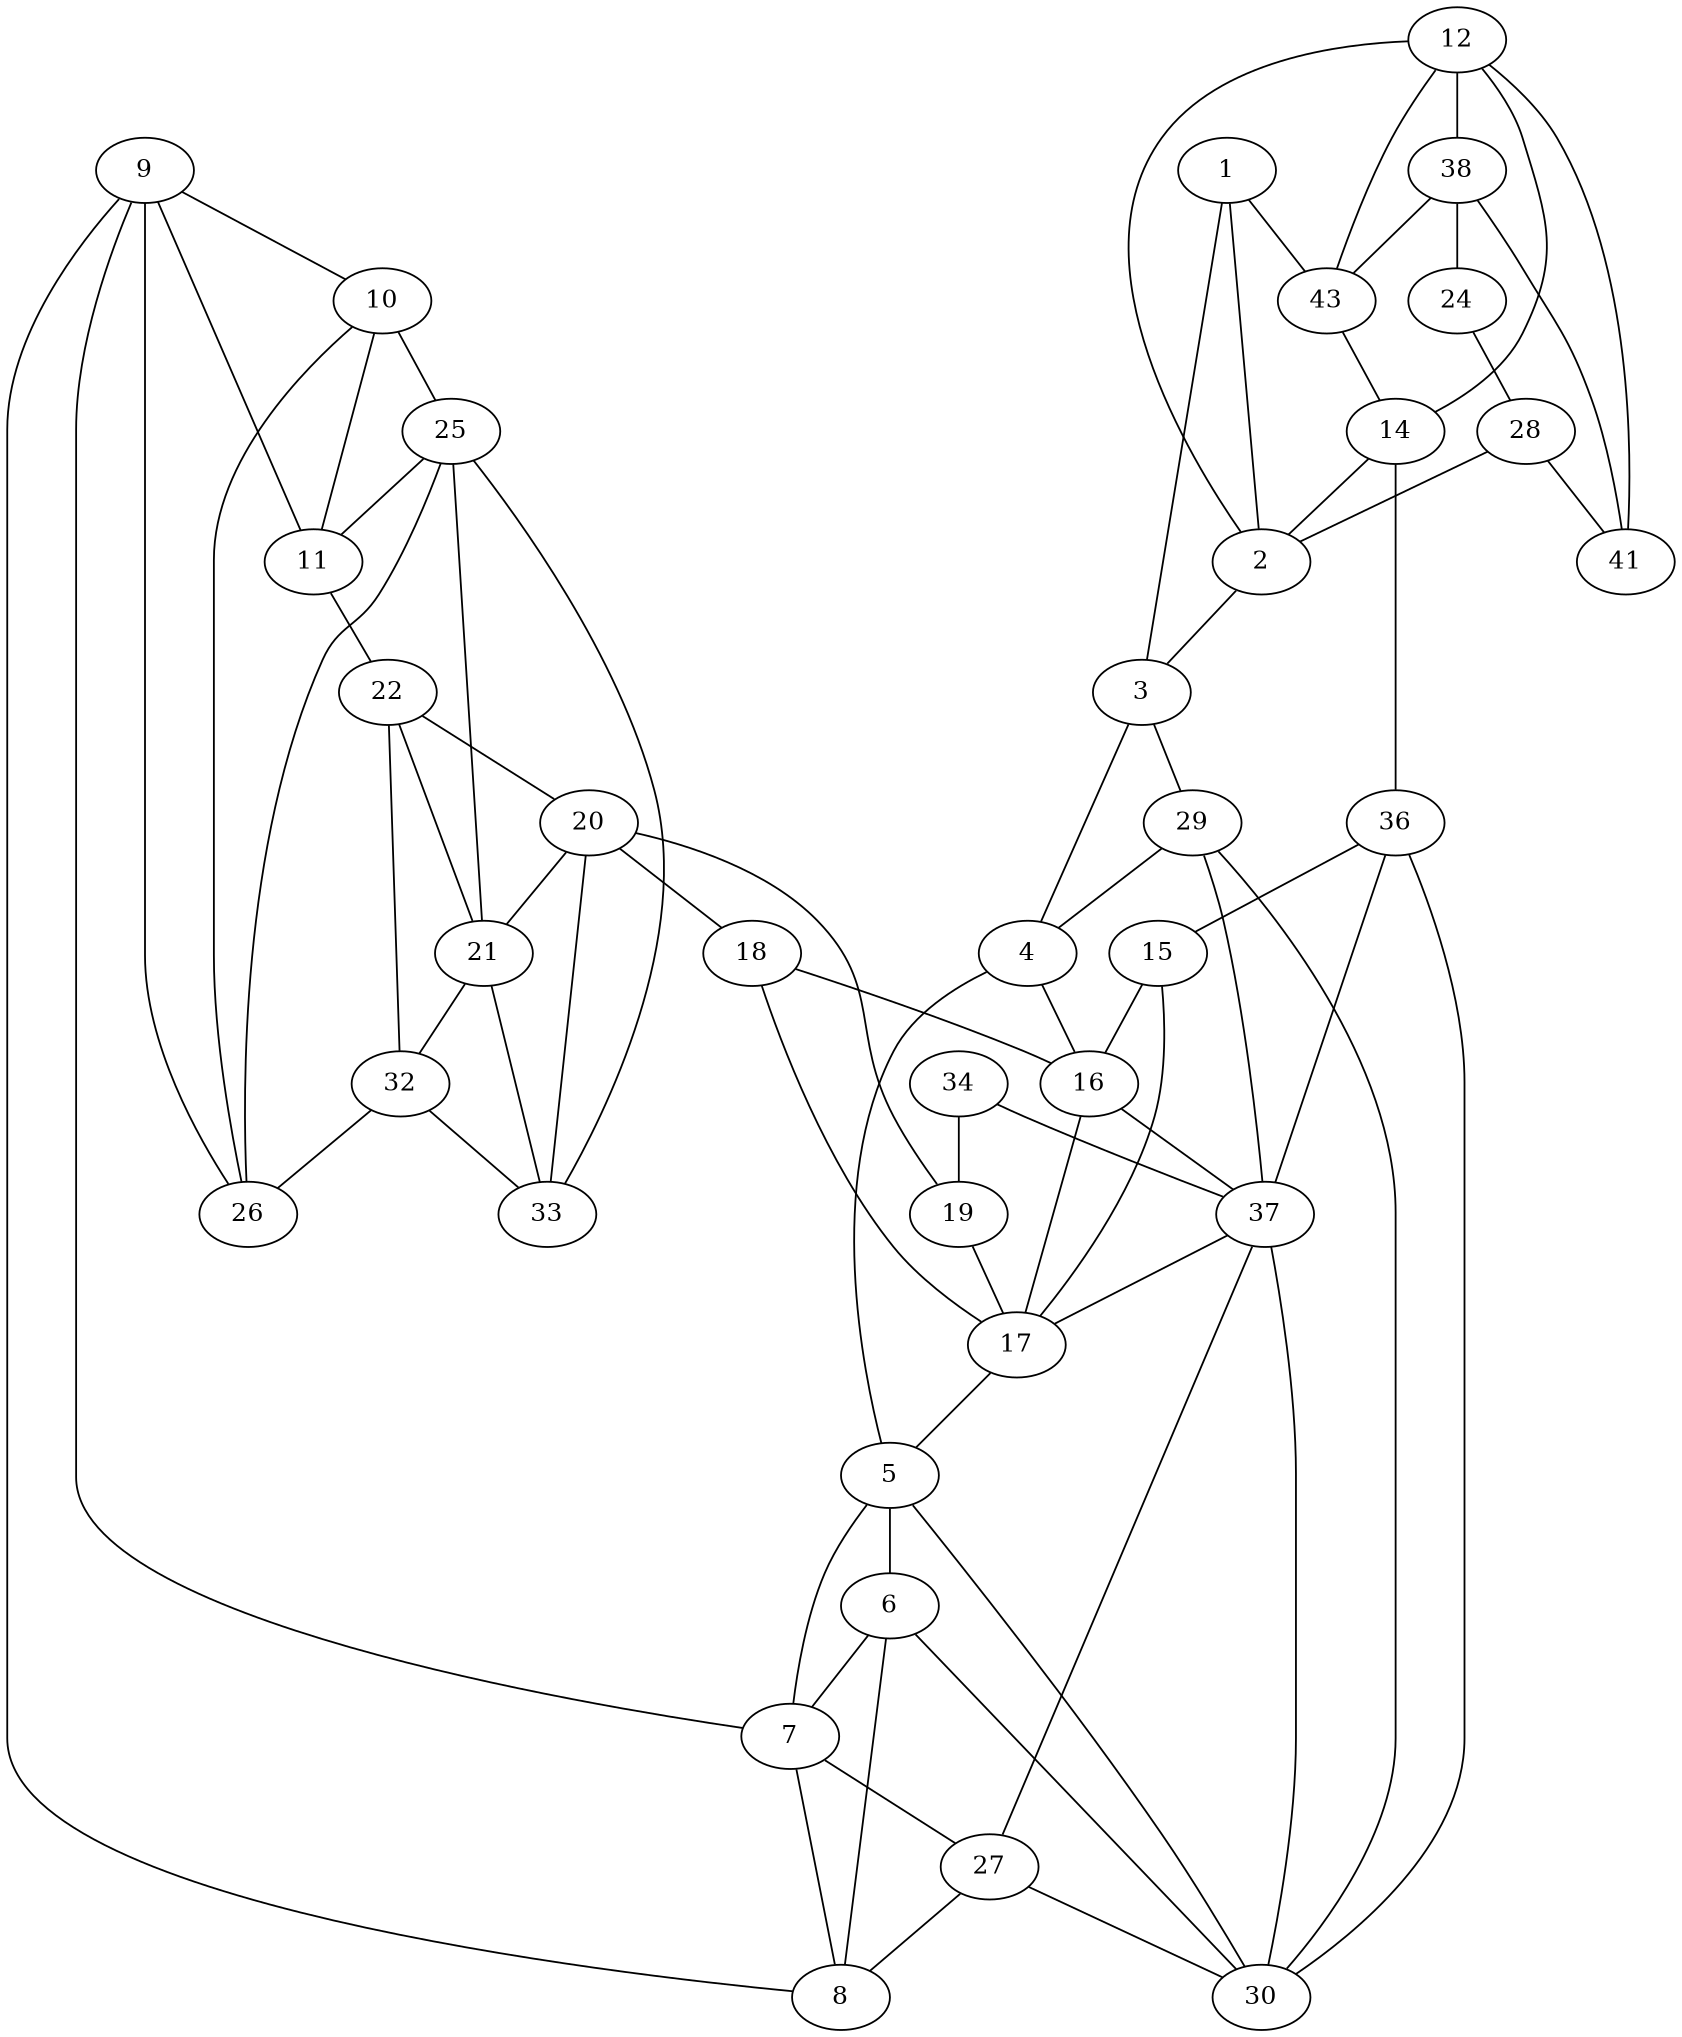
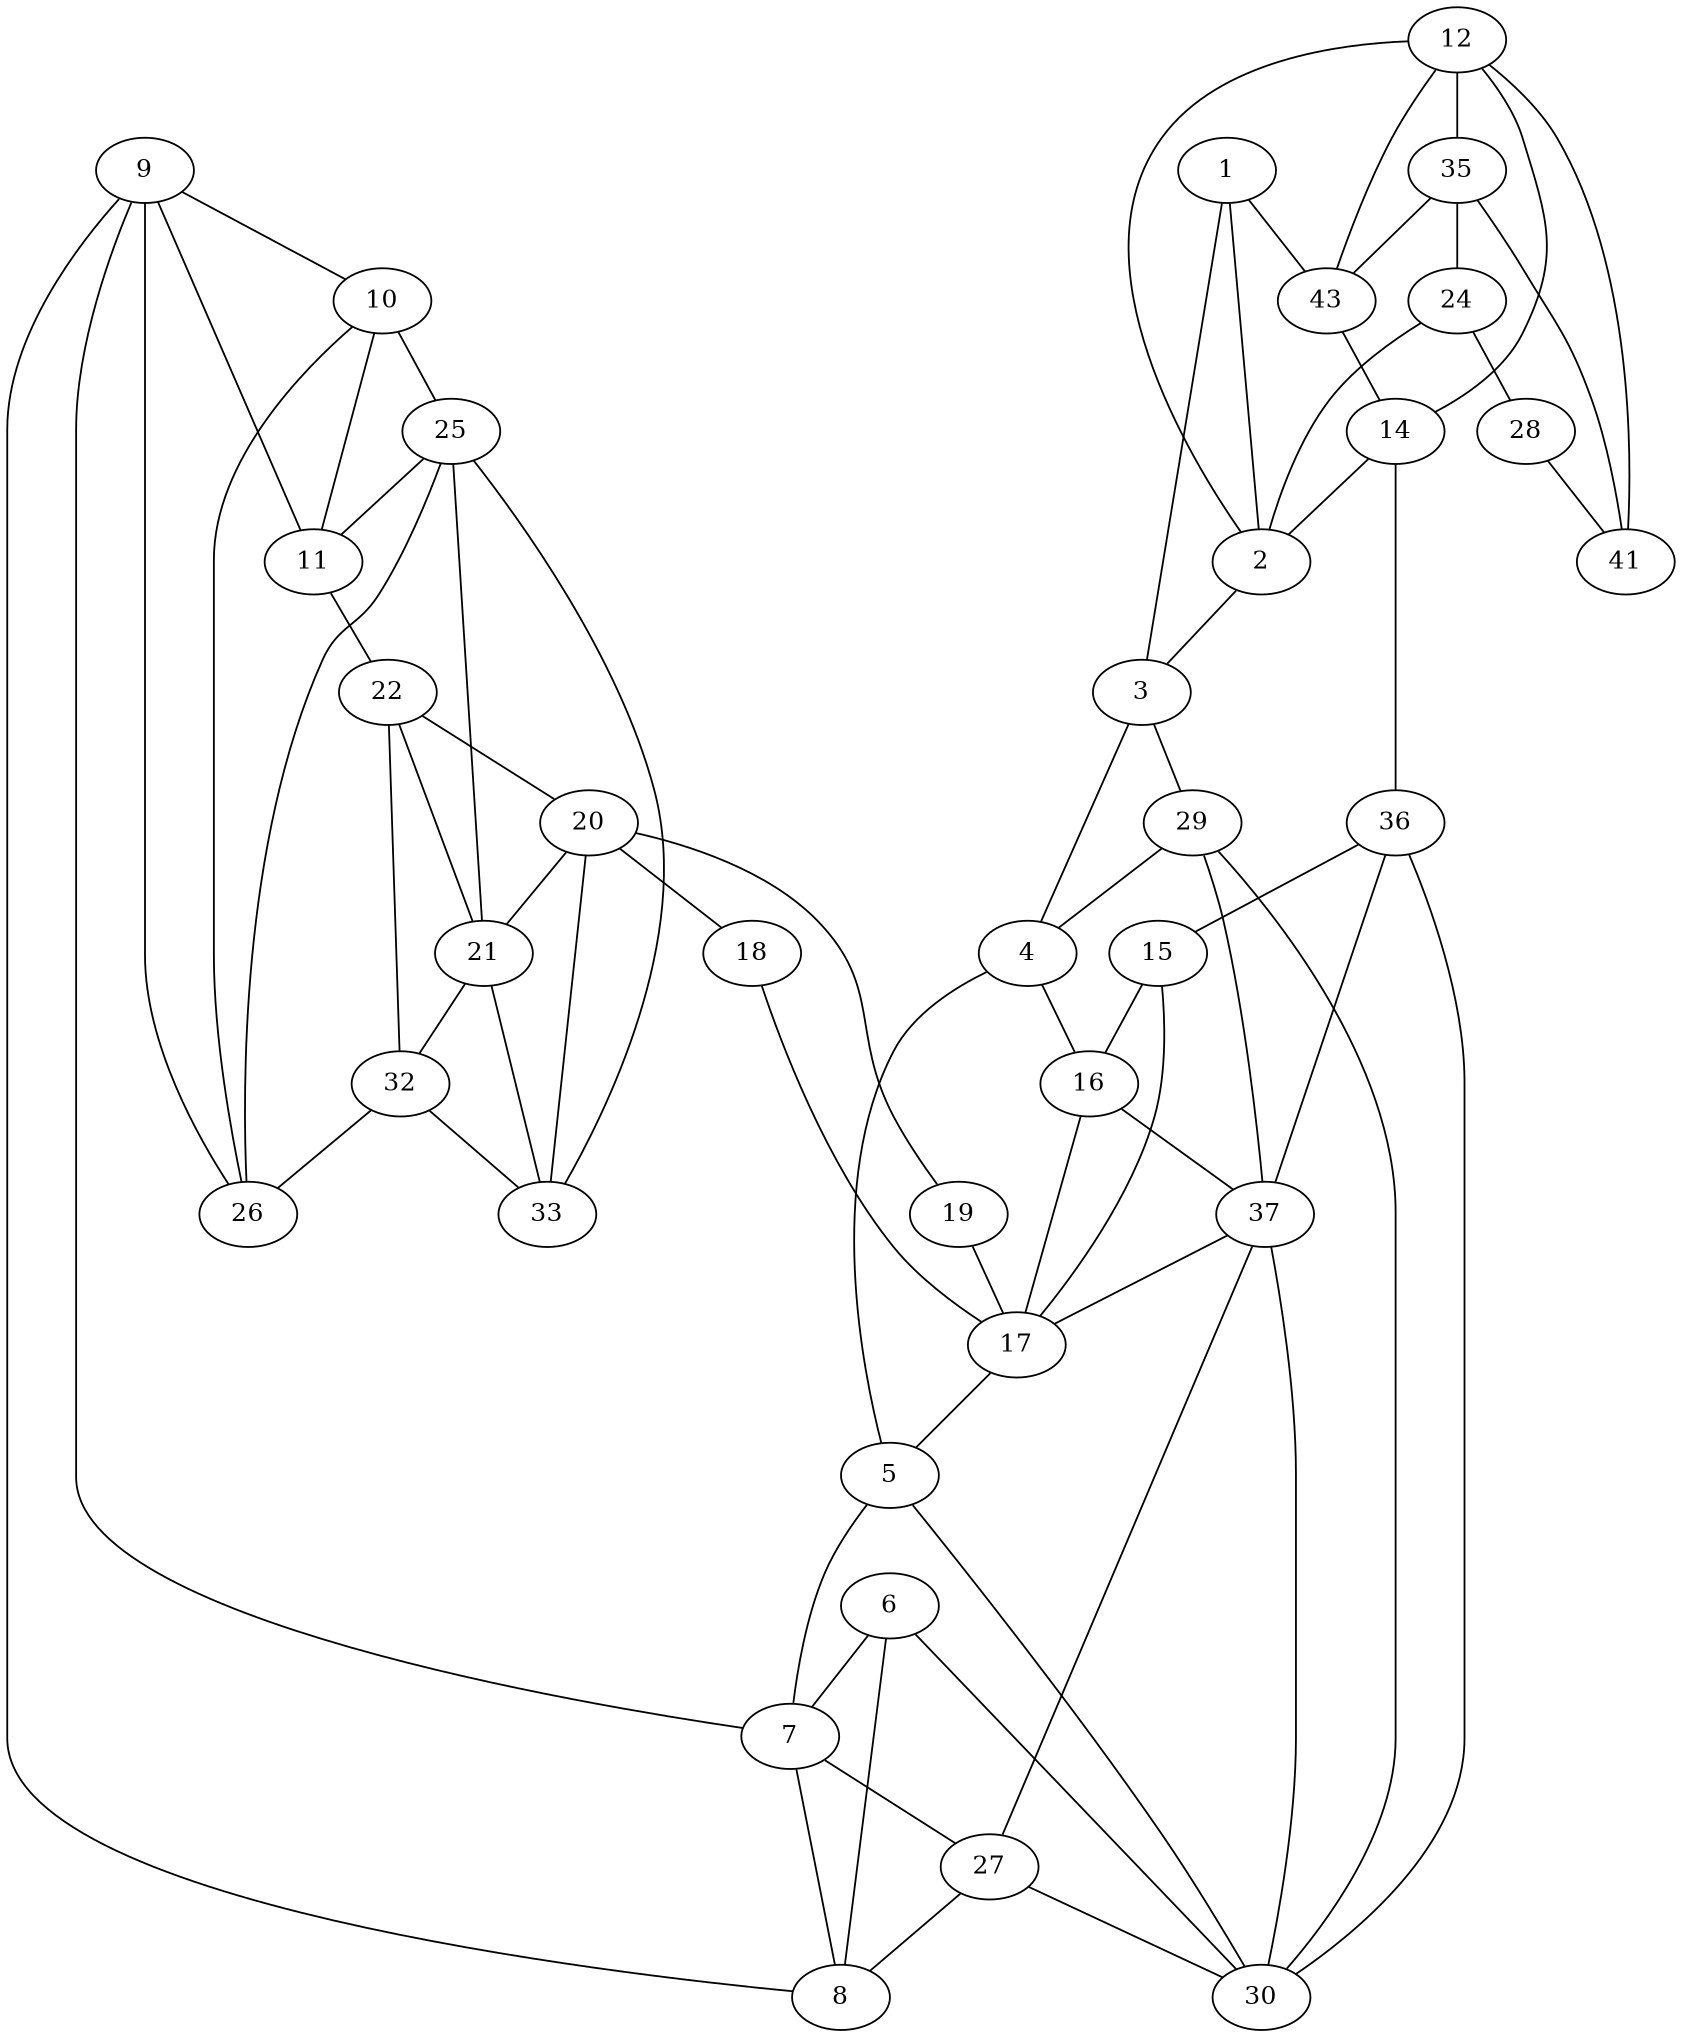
node "38": label "38" -> "35"
edge "28" -- "2": now "24" -- "2"
edge "18" -- "16": removed
node "34": removed
edge "5" -- "6": removed
